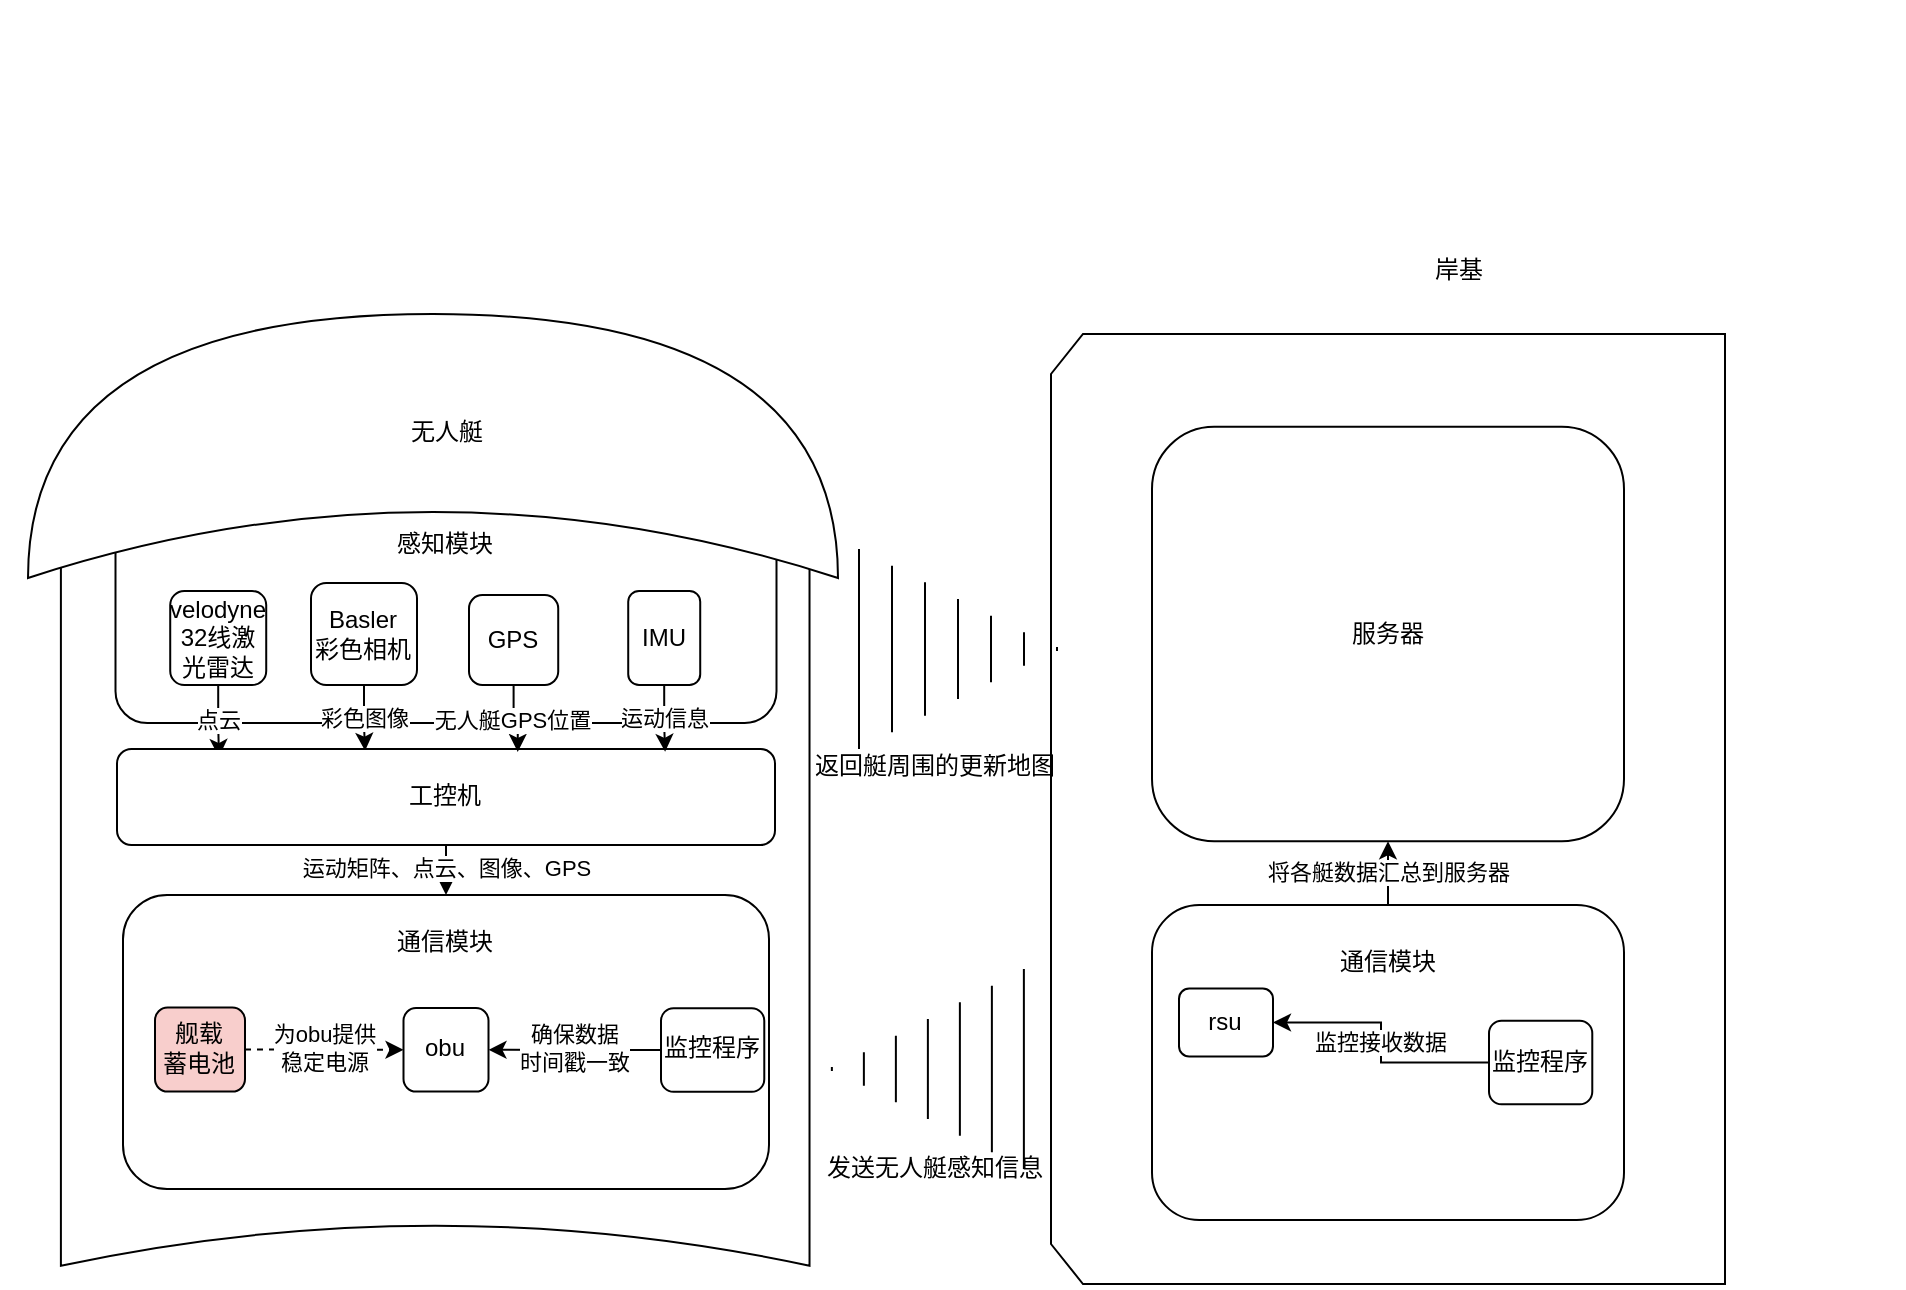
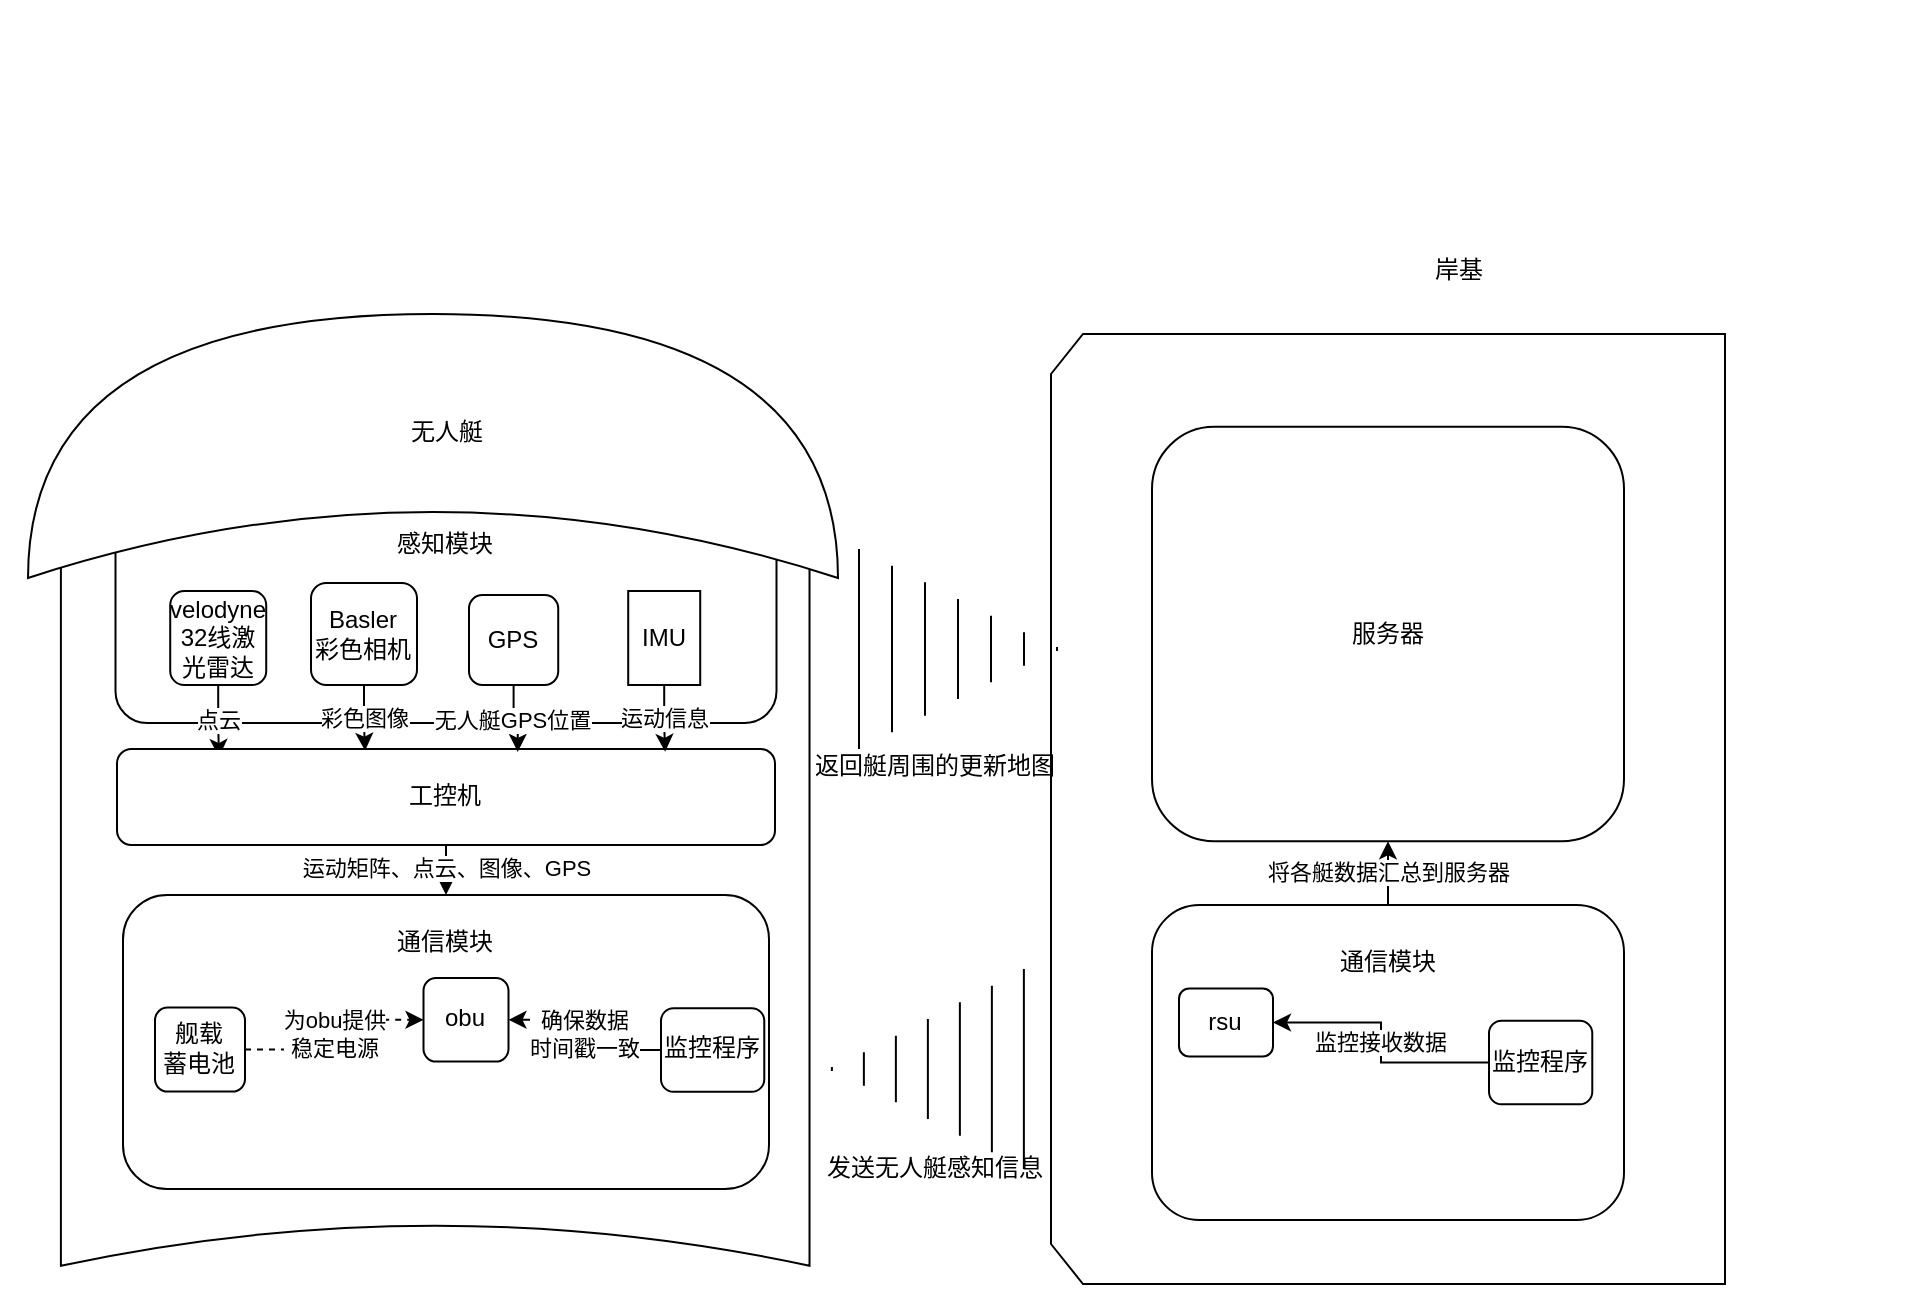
node "IMU": shape rounded rectangle -> rectangle
node "舰载 蓄电池": fillcolor #f8cecc -> #ffffff
node "obu": moved (446, 1050) -> (466, 1020)
